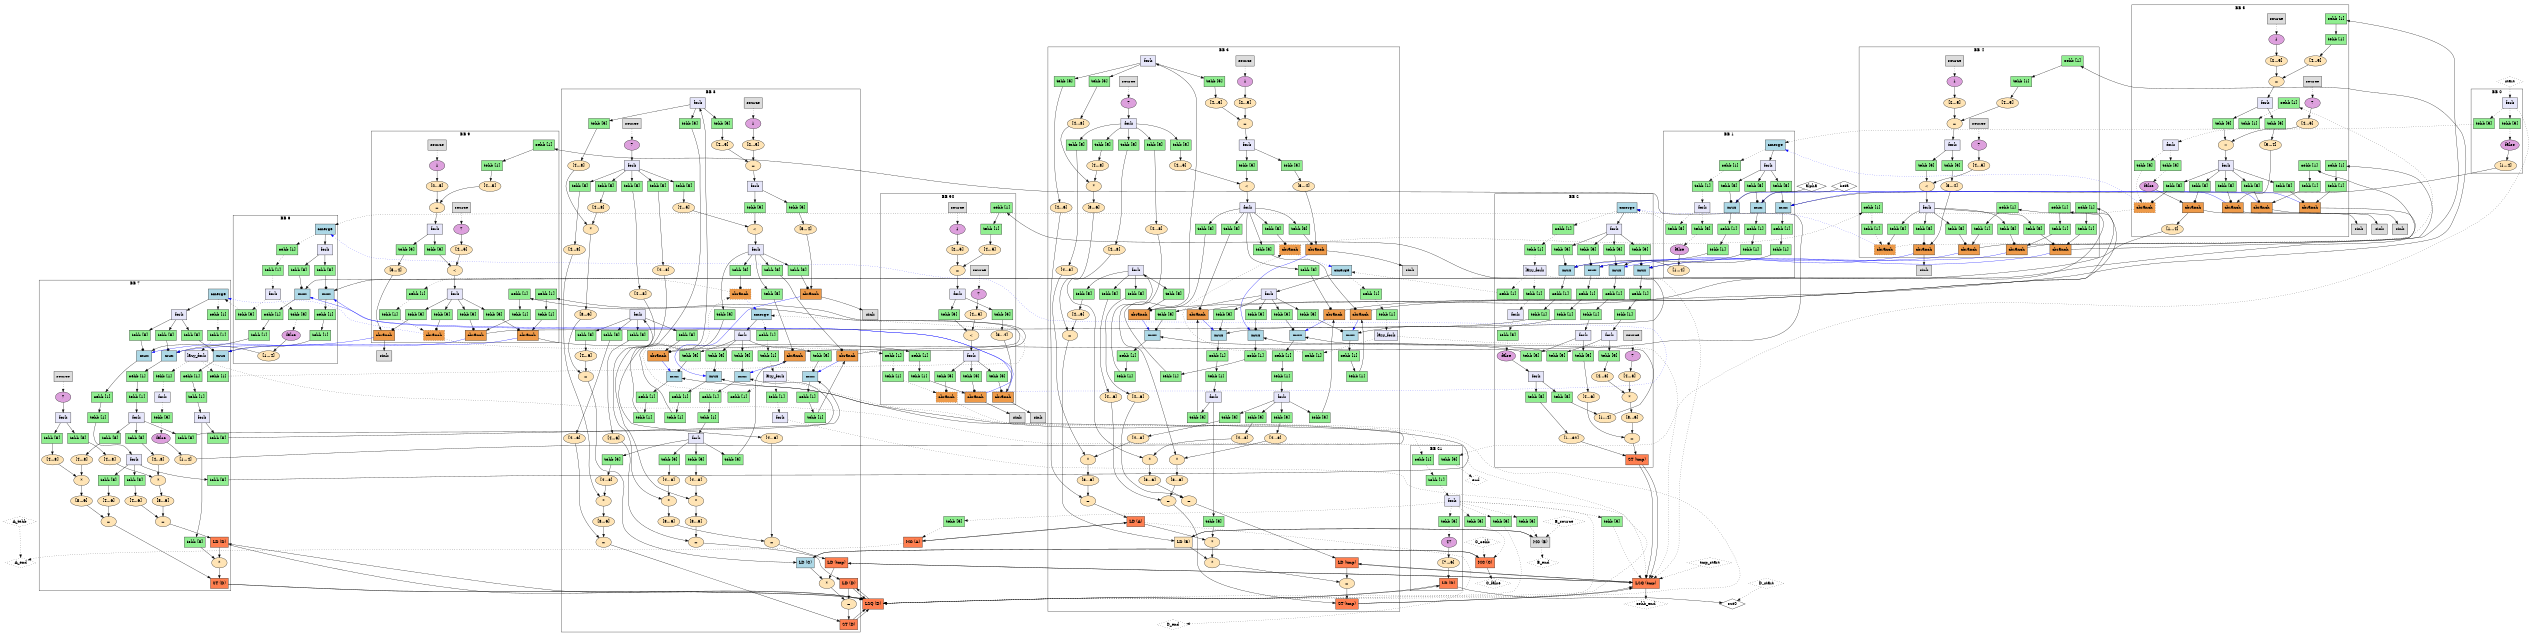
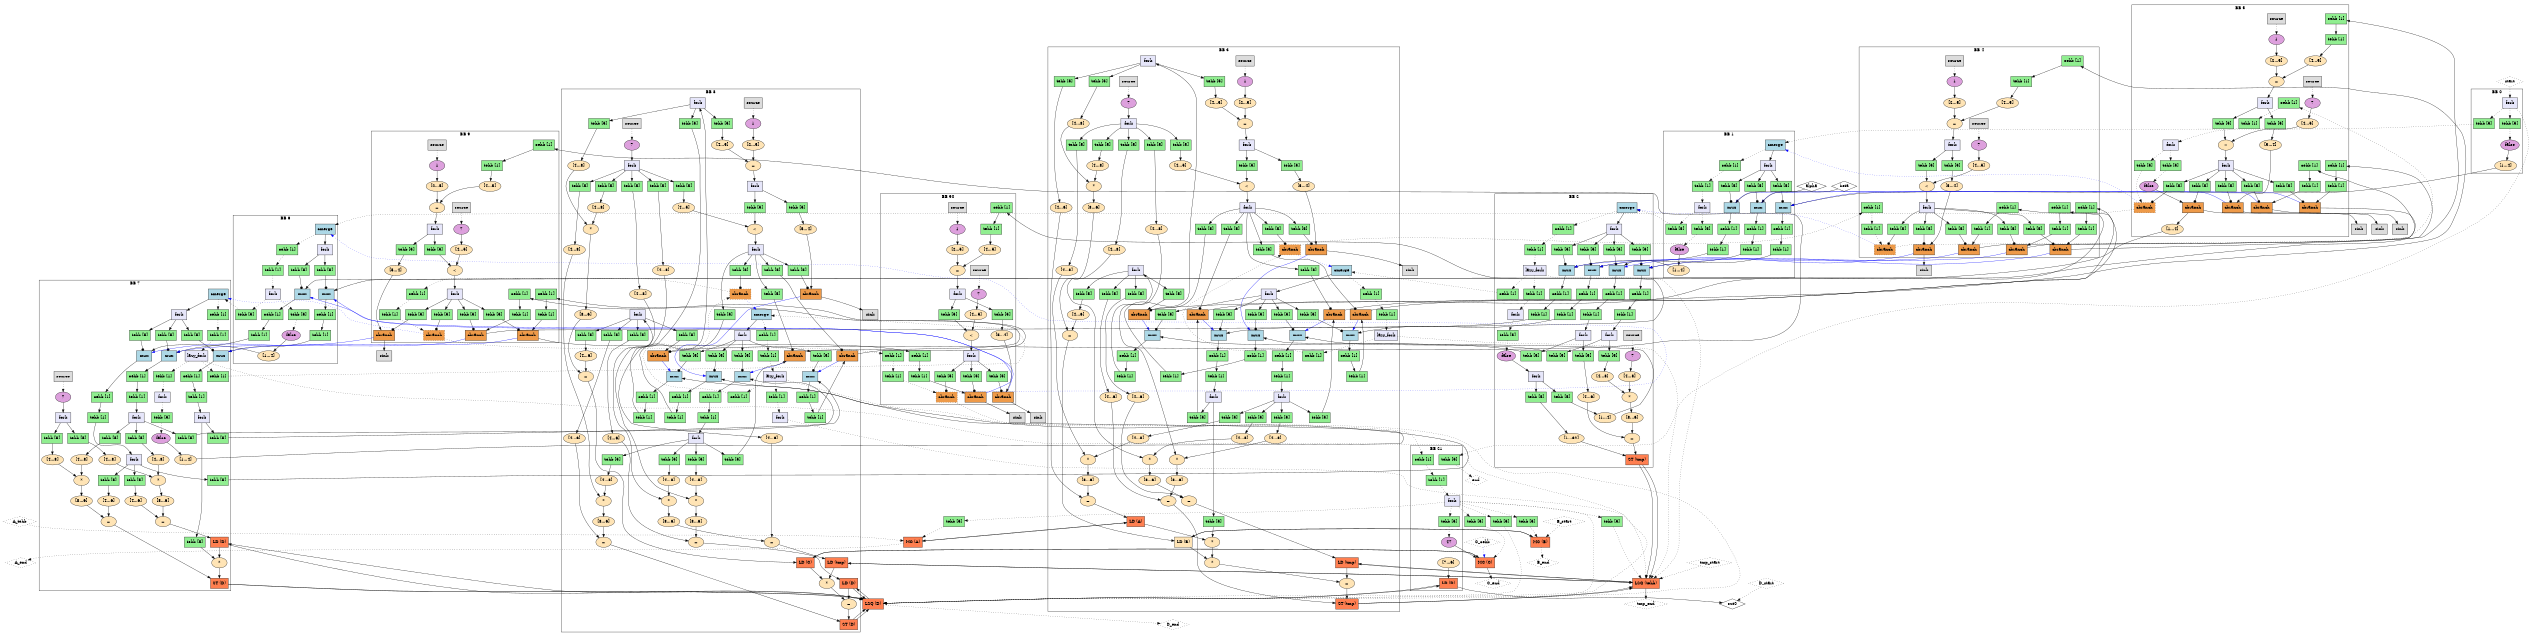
node "B_source": label "B_source" -> "B_start"
edge "A_tehb" -- "A_end": now "A_tehb" -- "MC (A)"
node "MC (B)": fillcolor gainsboro -> coral
edge "47" -- "[7...6]": now "47" -- "MC (C)"
edge "C_oehb" -- "MC (C)": color black -> blue
edge "LD (A)" -- "D_end": now "LSQ (D)" -- "D_end"
node "LD (C)": fillcolor lightblue -> coral
node "C_false": label "C_false" -> "C_end"
node "LSQ (tmp)": label "LSQ (tmp)" -> "LSQ (tehb)"
node "oehb_end": label "oehb_end" -> "tmp_end"
